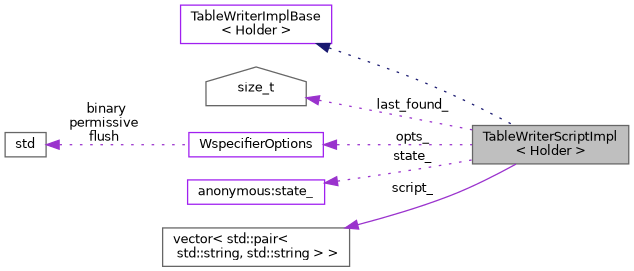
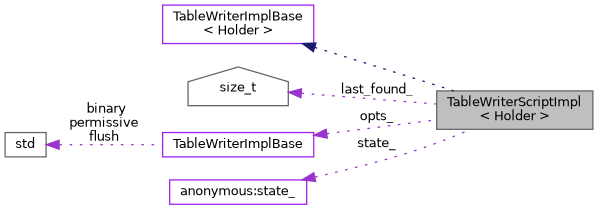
node "WspecifierOptions": label "WspecifierOptions" -> "TableWriterImplBase"
node "vector< std::pair< std::string, std::string > >": removed
